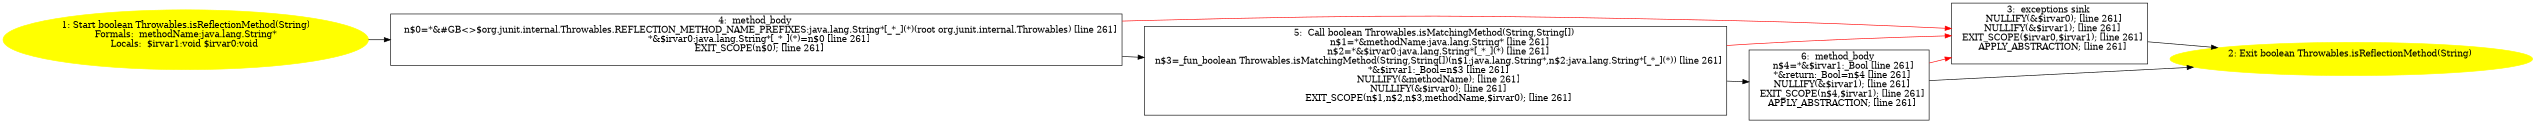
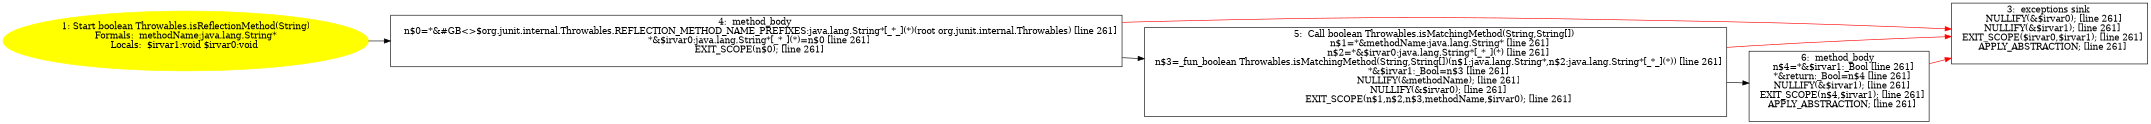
node "2: Exit boolean Throwables.isReflectionMethod(String)": removed
